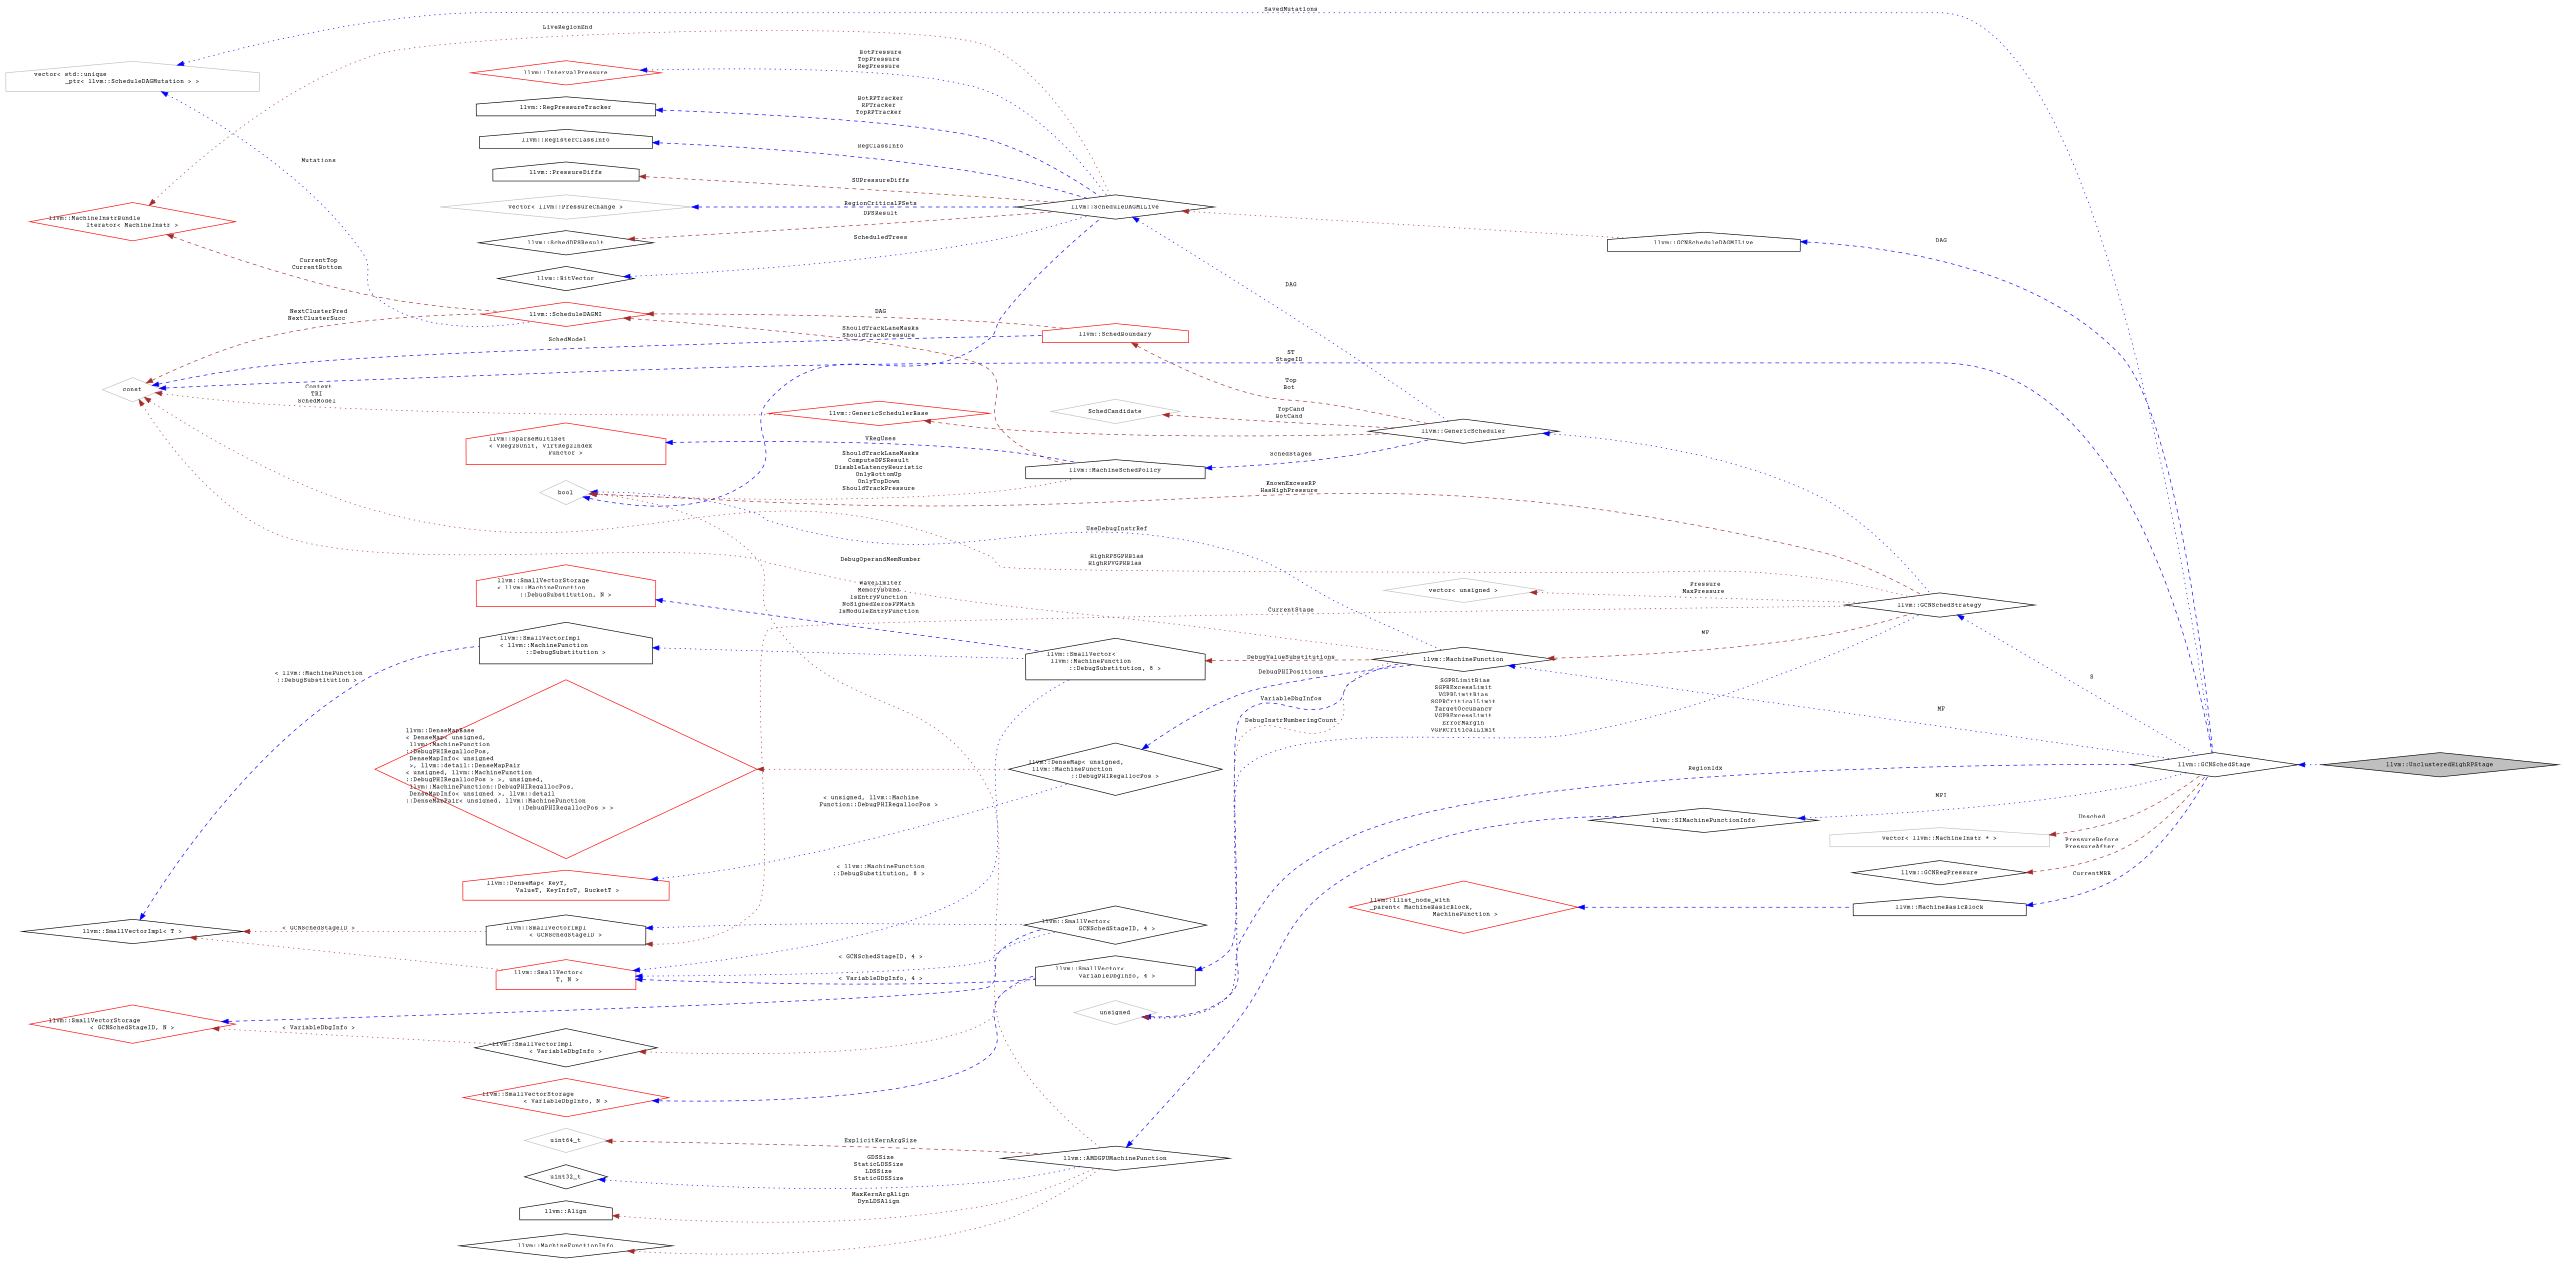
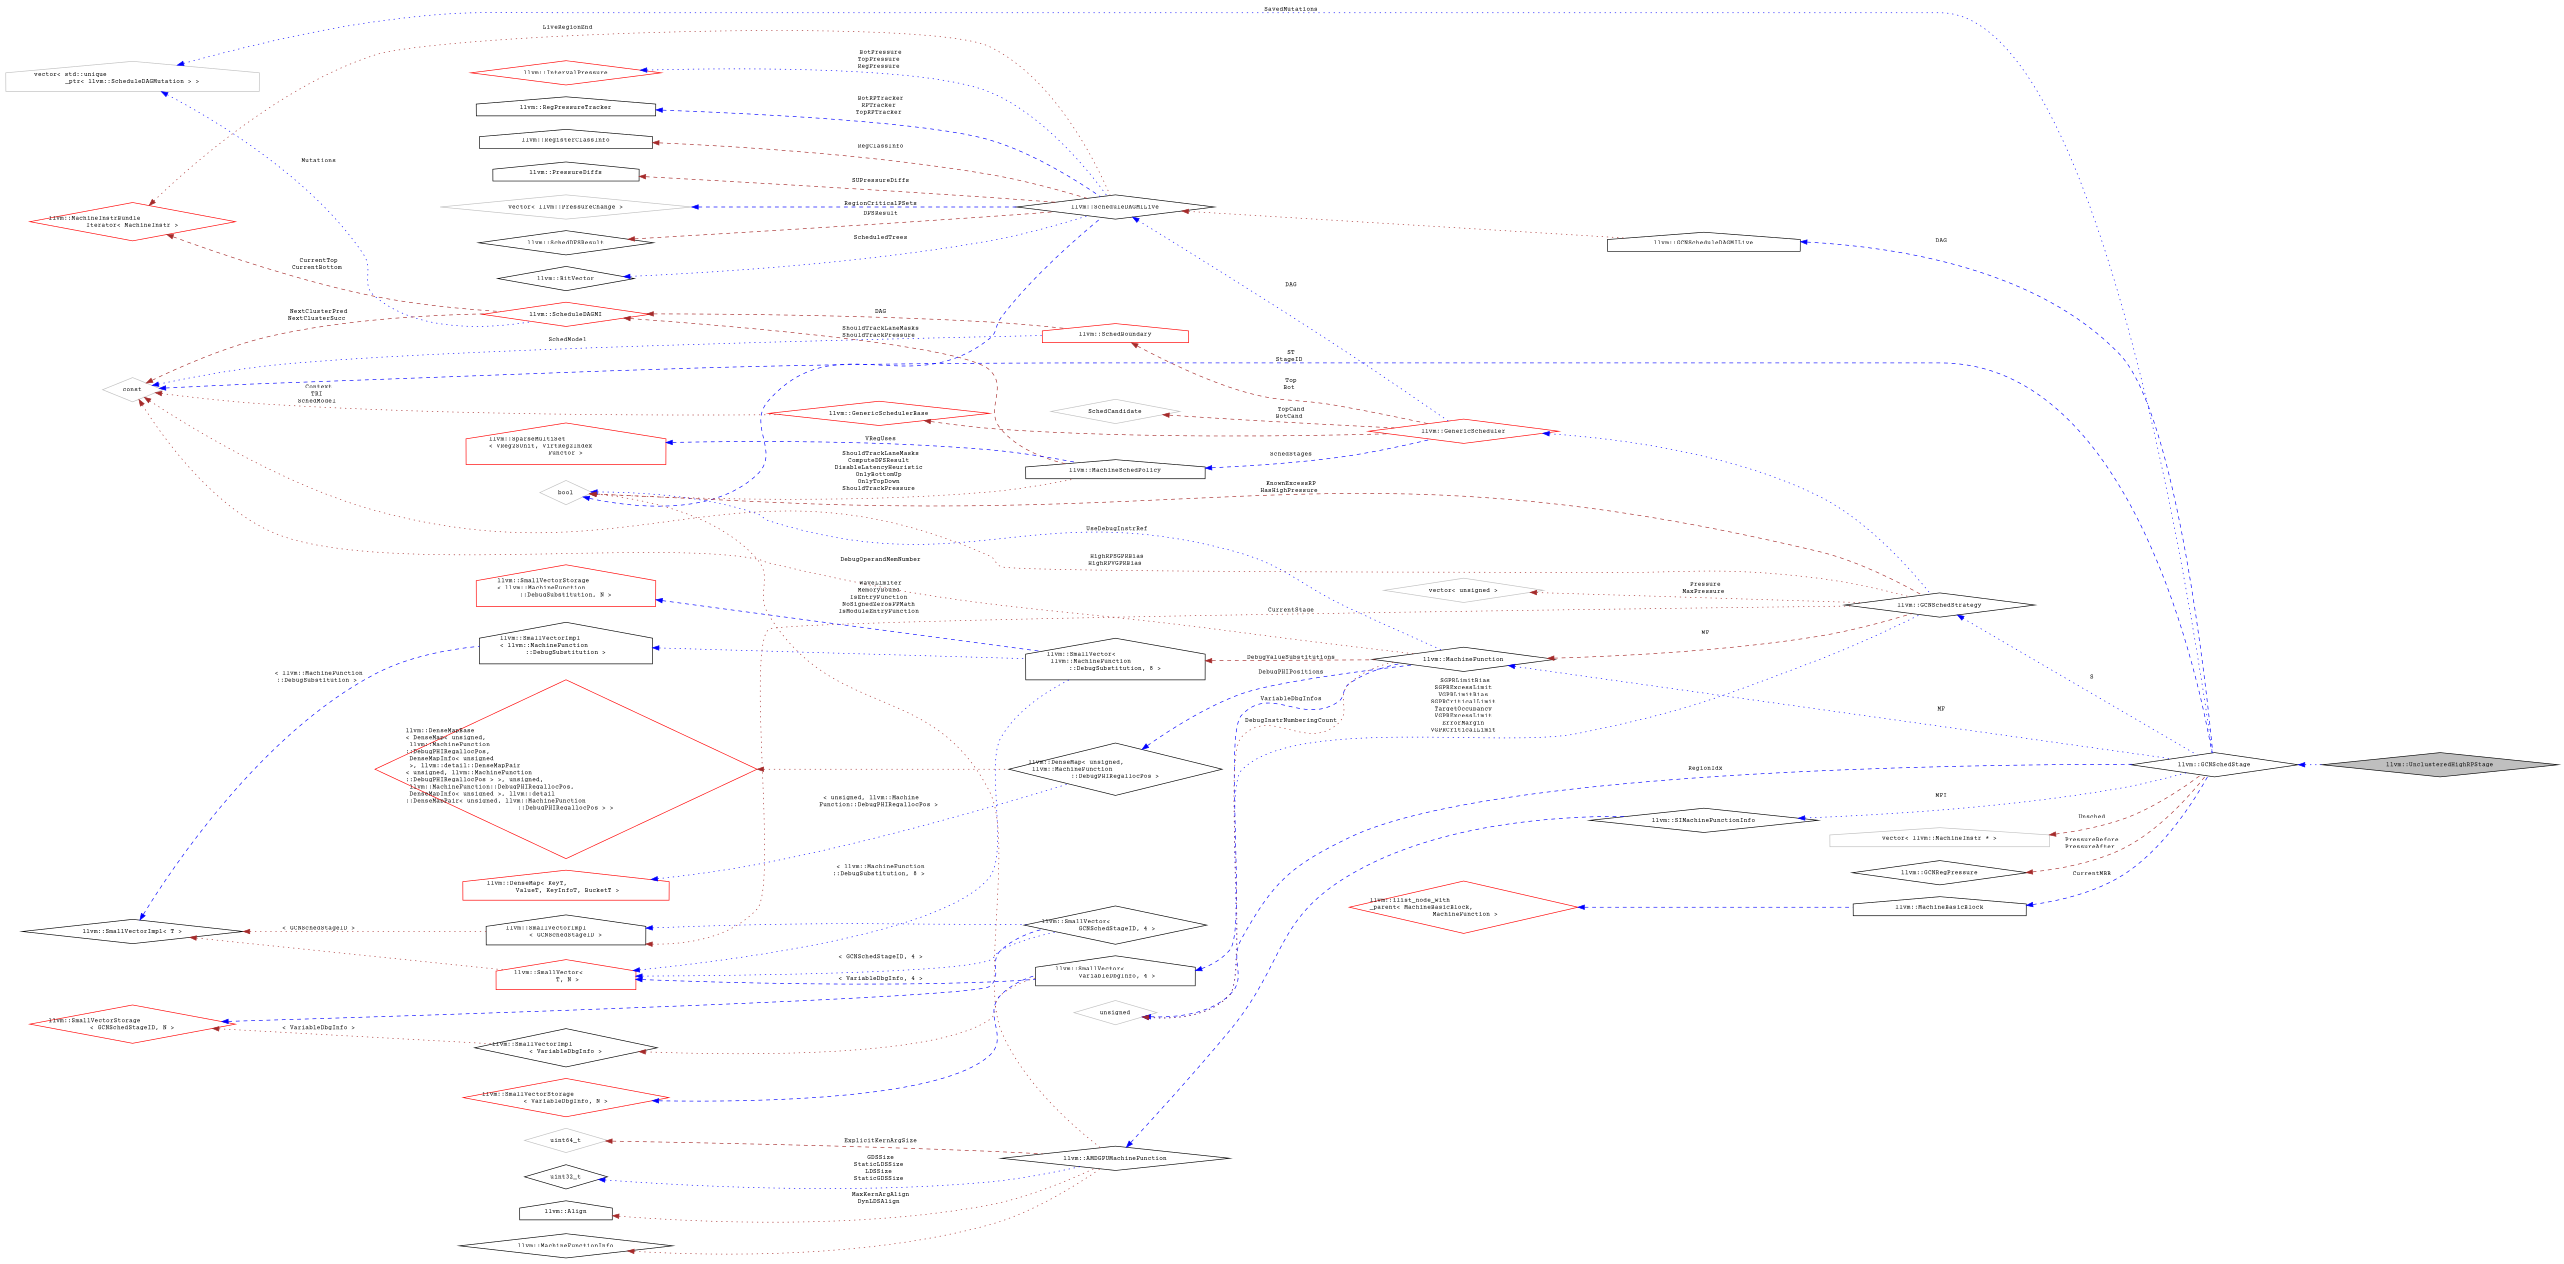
edge "llvm::ScheduleDAGMILive" -> "llvm::RegisterClassInfo": color blue -> brown
edge "llvm::SchedBoundary" -> "const": style dashed -> dotted
node "llvm::GenericScheduler": color black -> red
